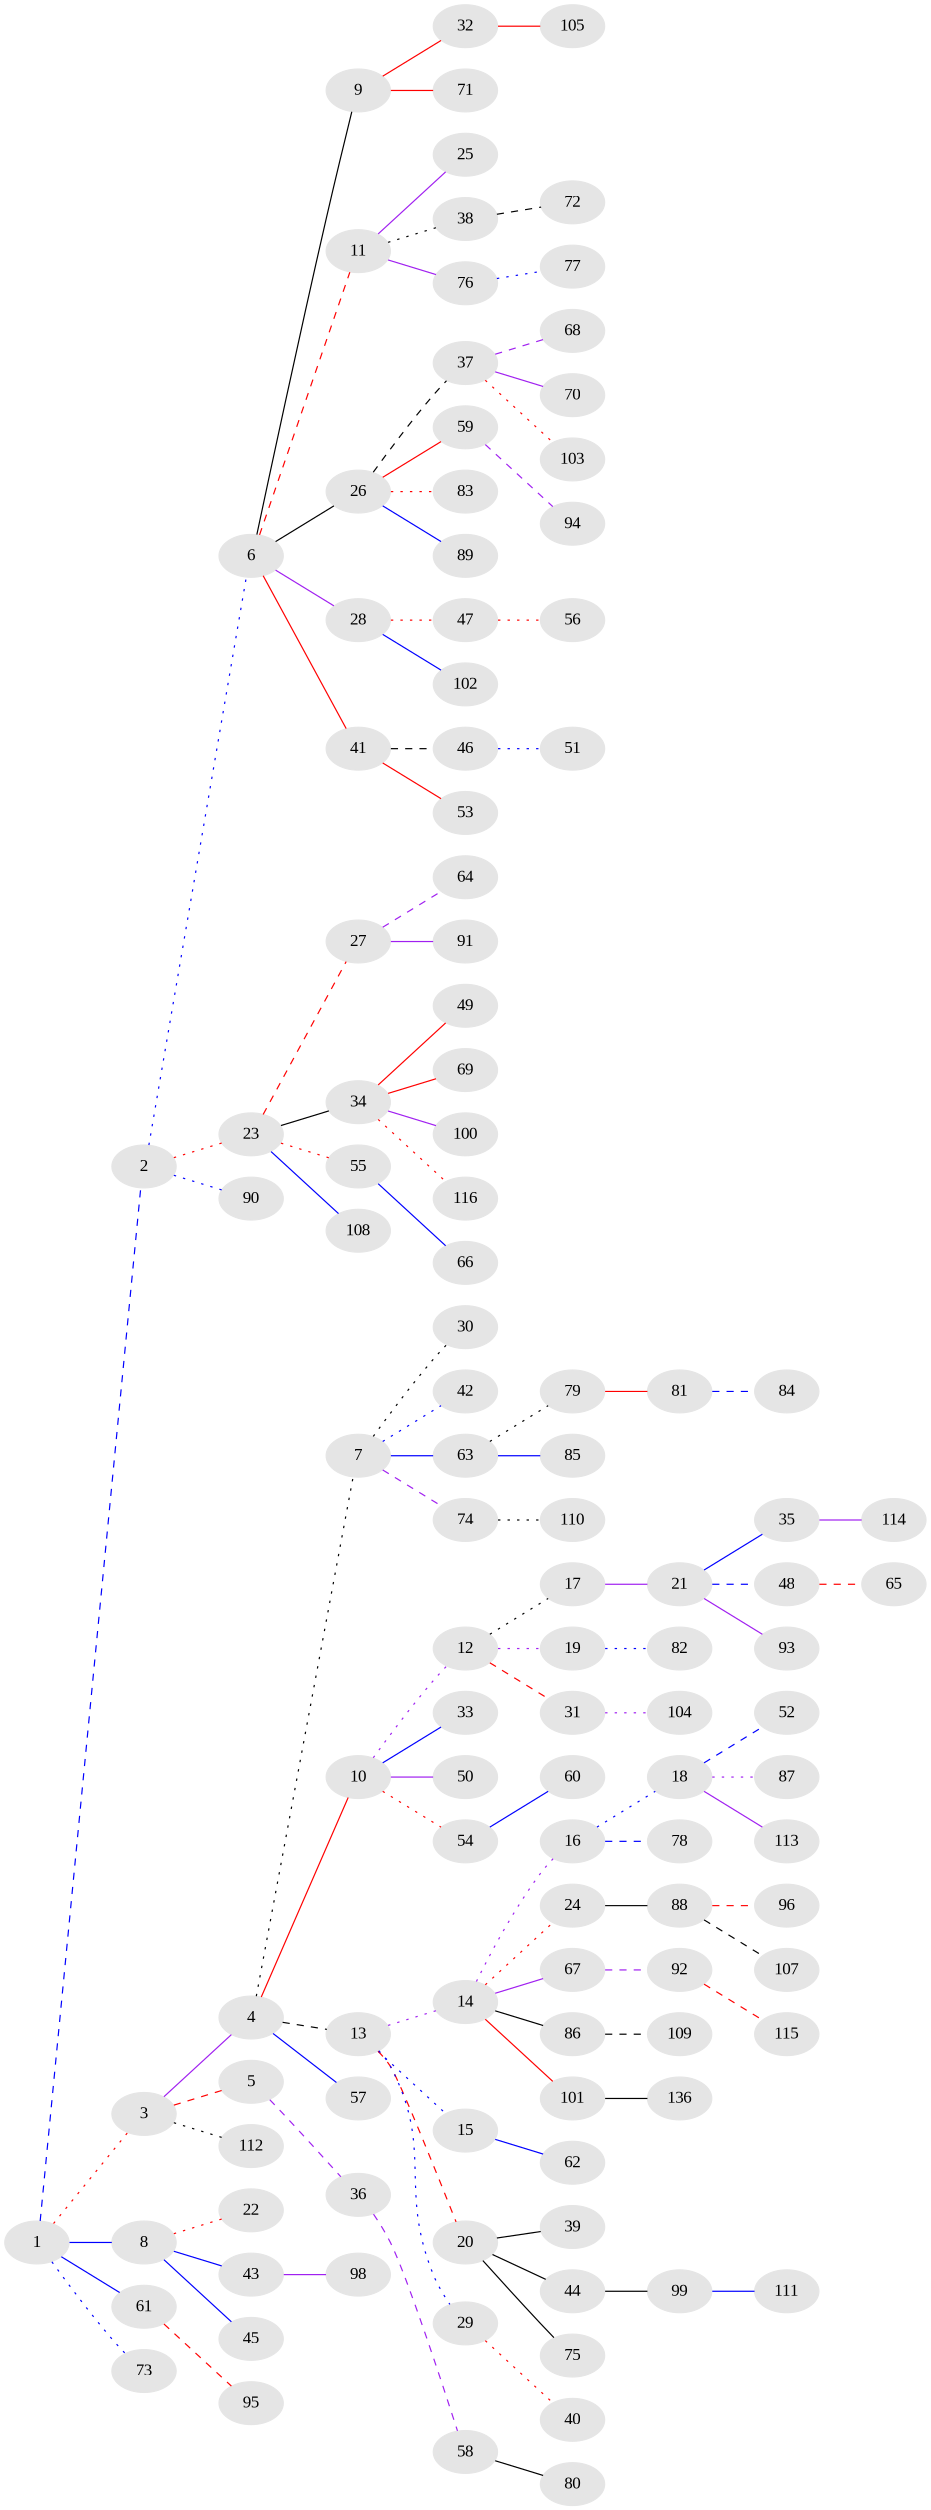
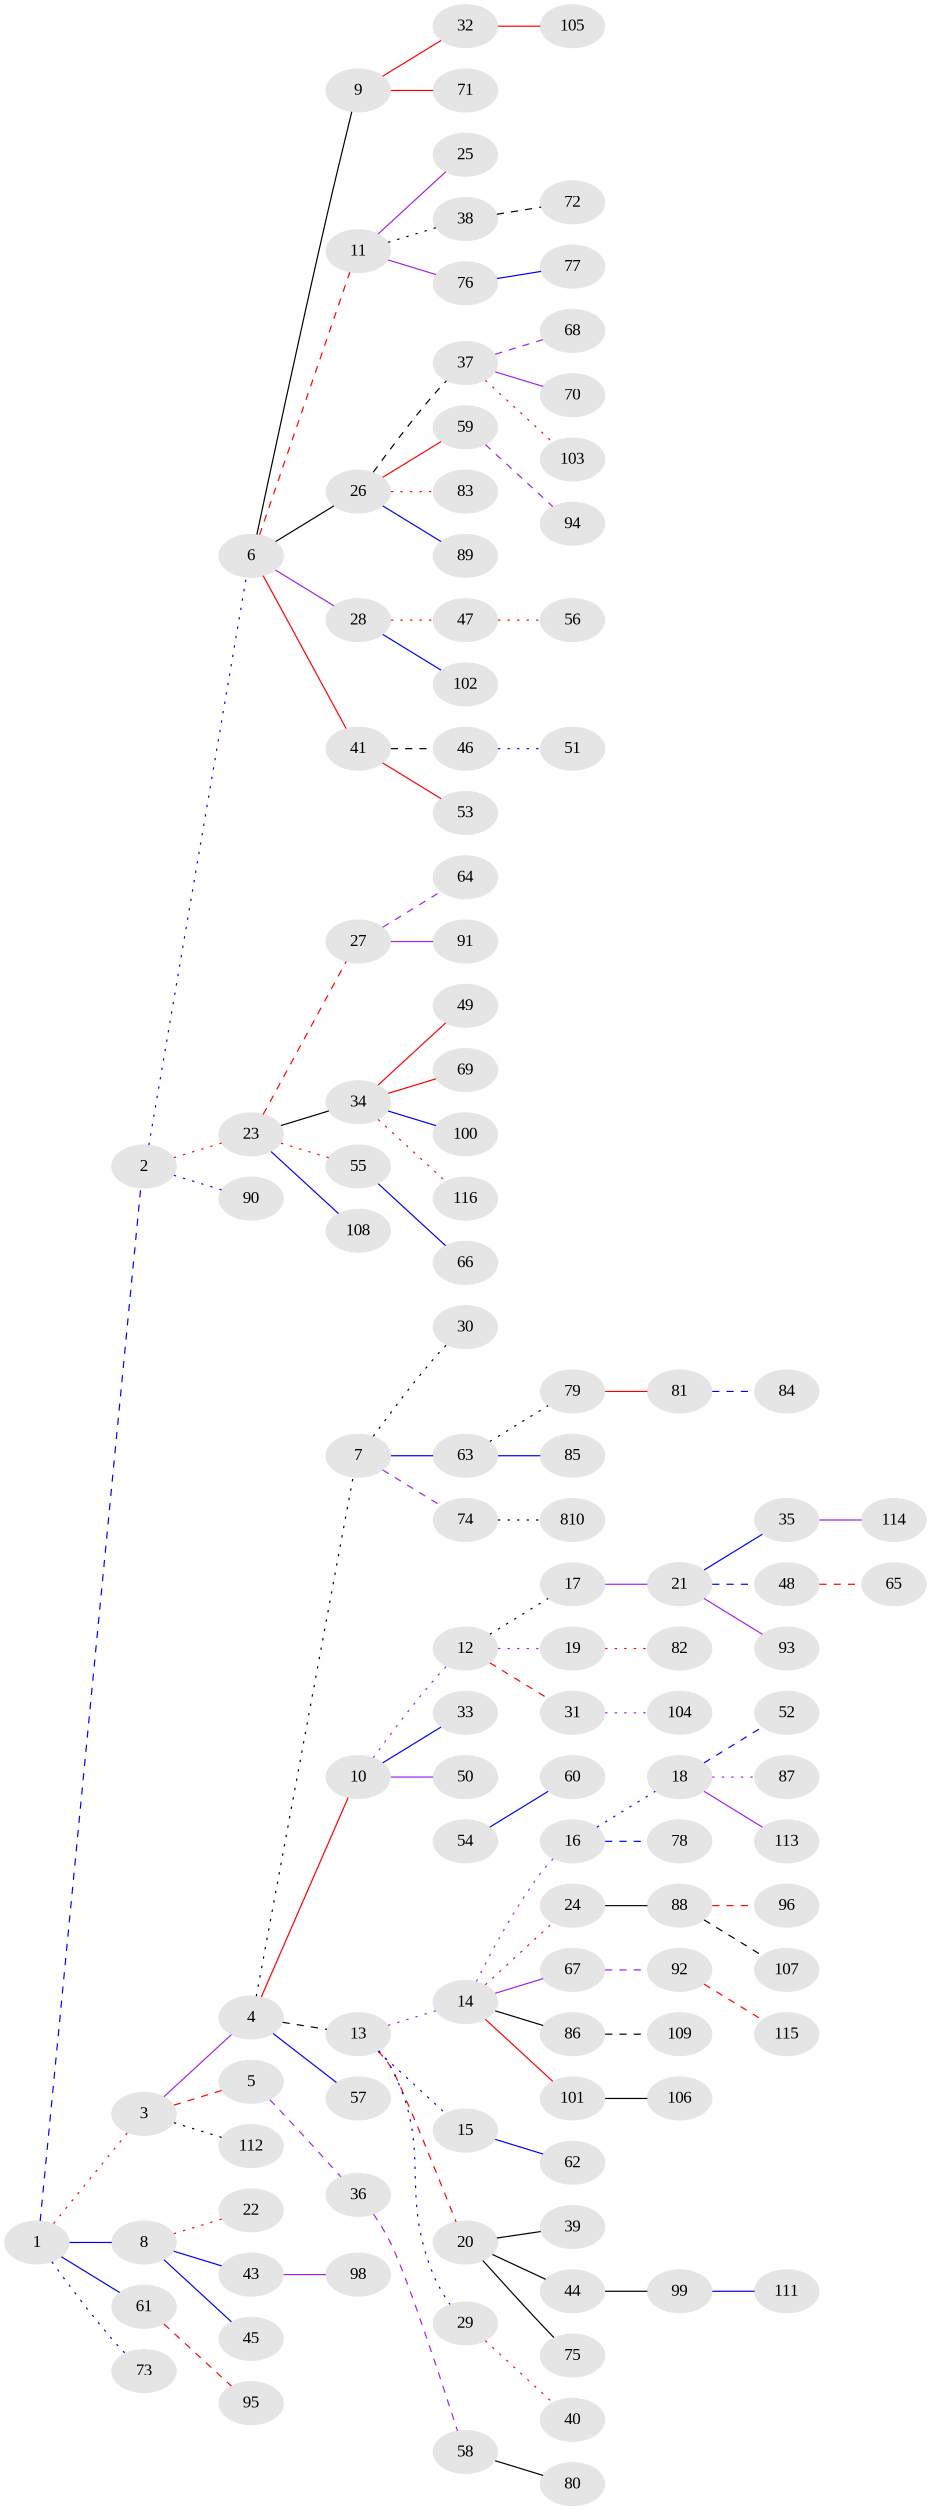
edge "77" -- "76": style dotted -> solid
edge "34" -- "100": color purple -> blue
node "42": removed
node "110": label "110" -> "810"
edge "19" -- "82": color blue -> red
edge "10" -- "54": removed
node "136": label "136" -> "106"
